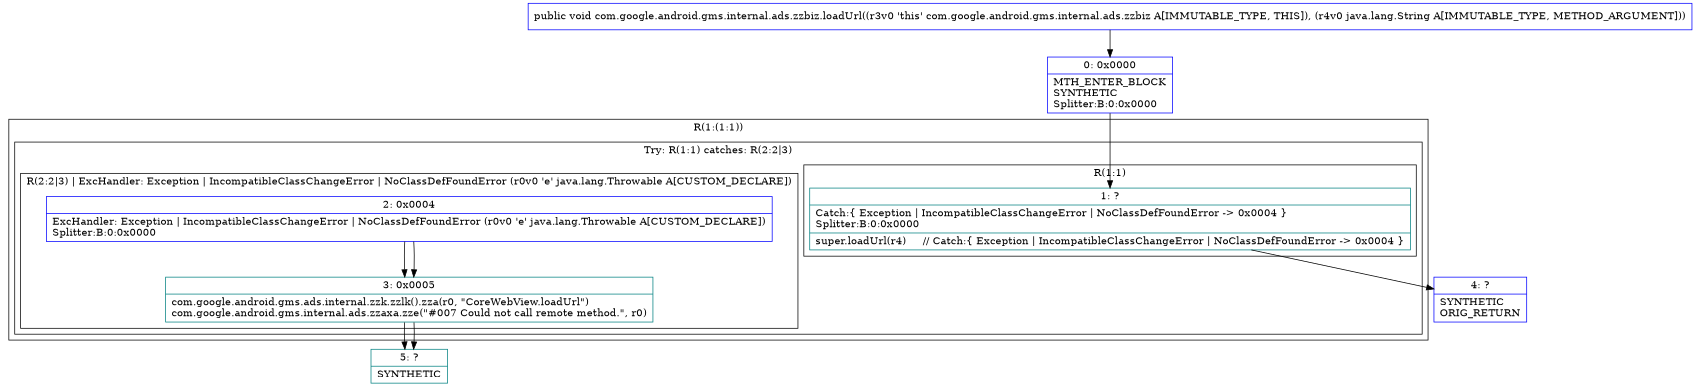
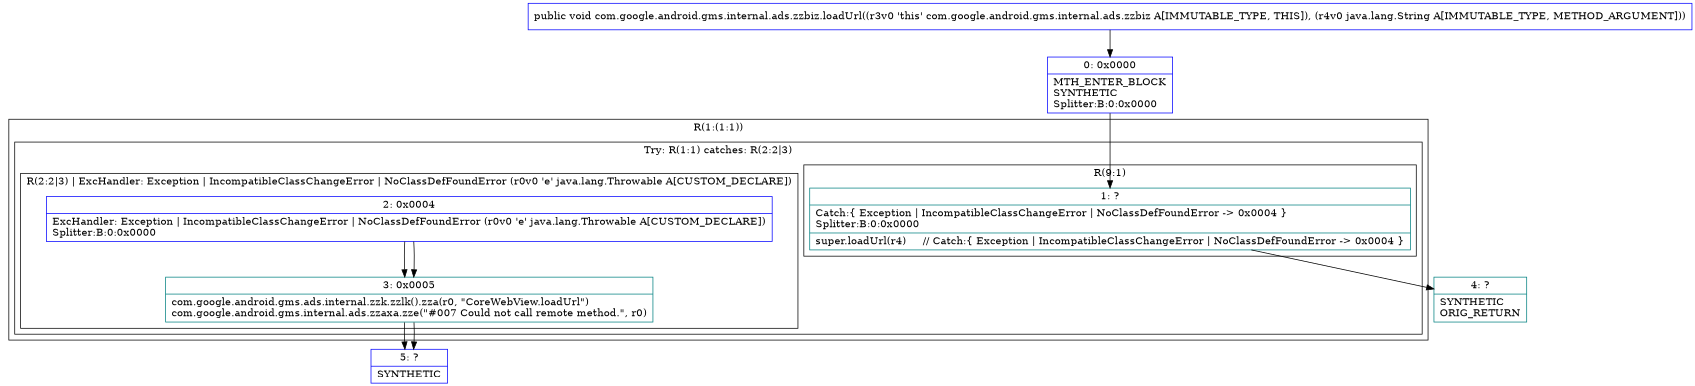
cluster "R(1:1)": label "R(1:1)" -> "R(9:1)"
node "4: ?": color blue -> teal
node "5: ?": color teal -> blue
